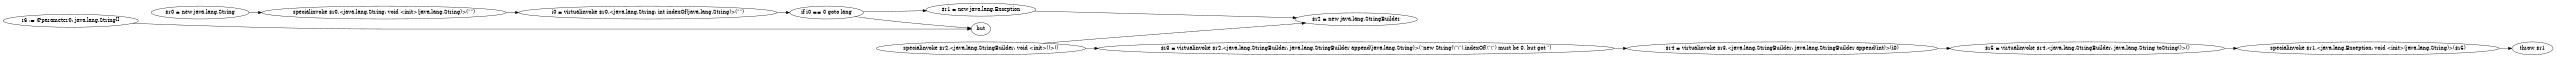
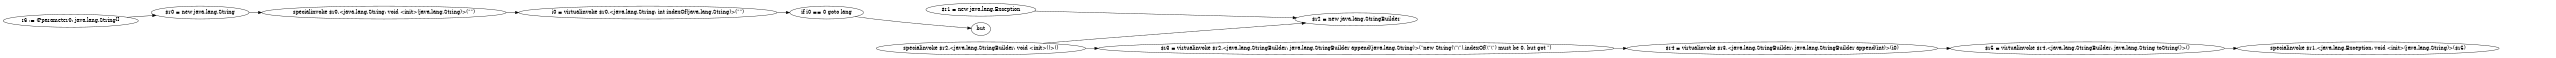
edge "if i0 == 0 goto lang" -> "$r1 = new java.lang.Exception": removed
edge "r6 := @parameter0: java.lang.String[]" -> "but": now "r6 := @parameter0: java.lang.String[]" -> "$r0 = new java.lang.String"
node "throw $r1": removed
